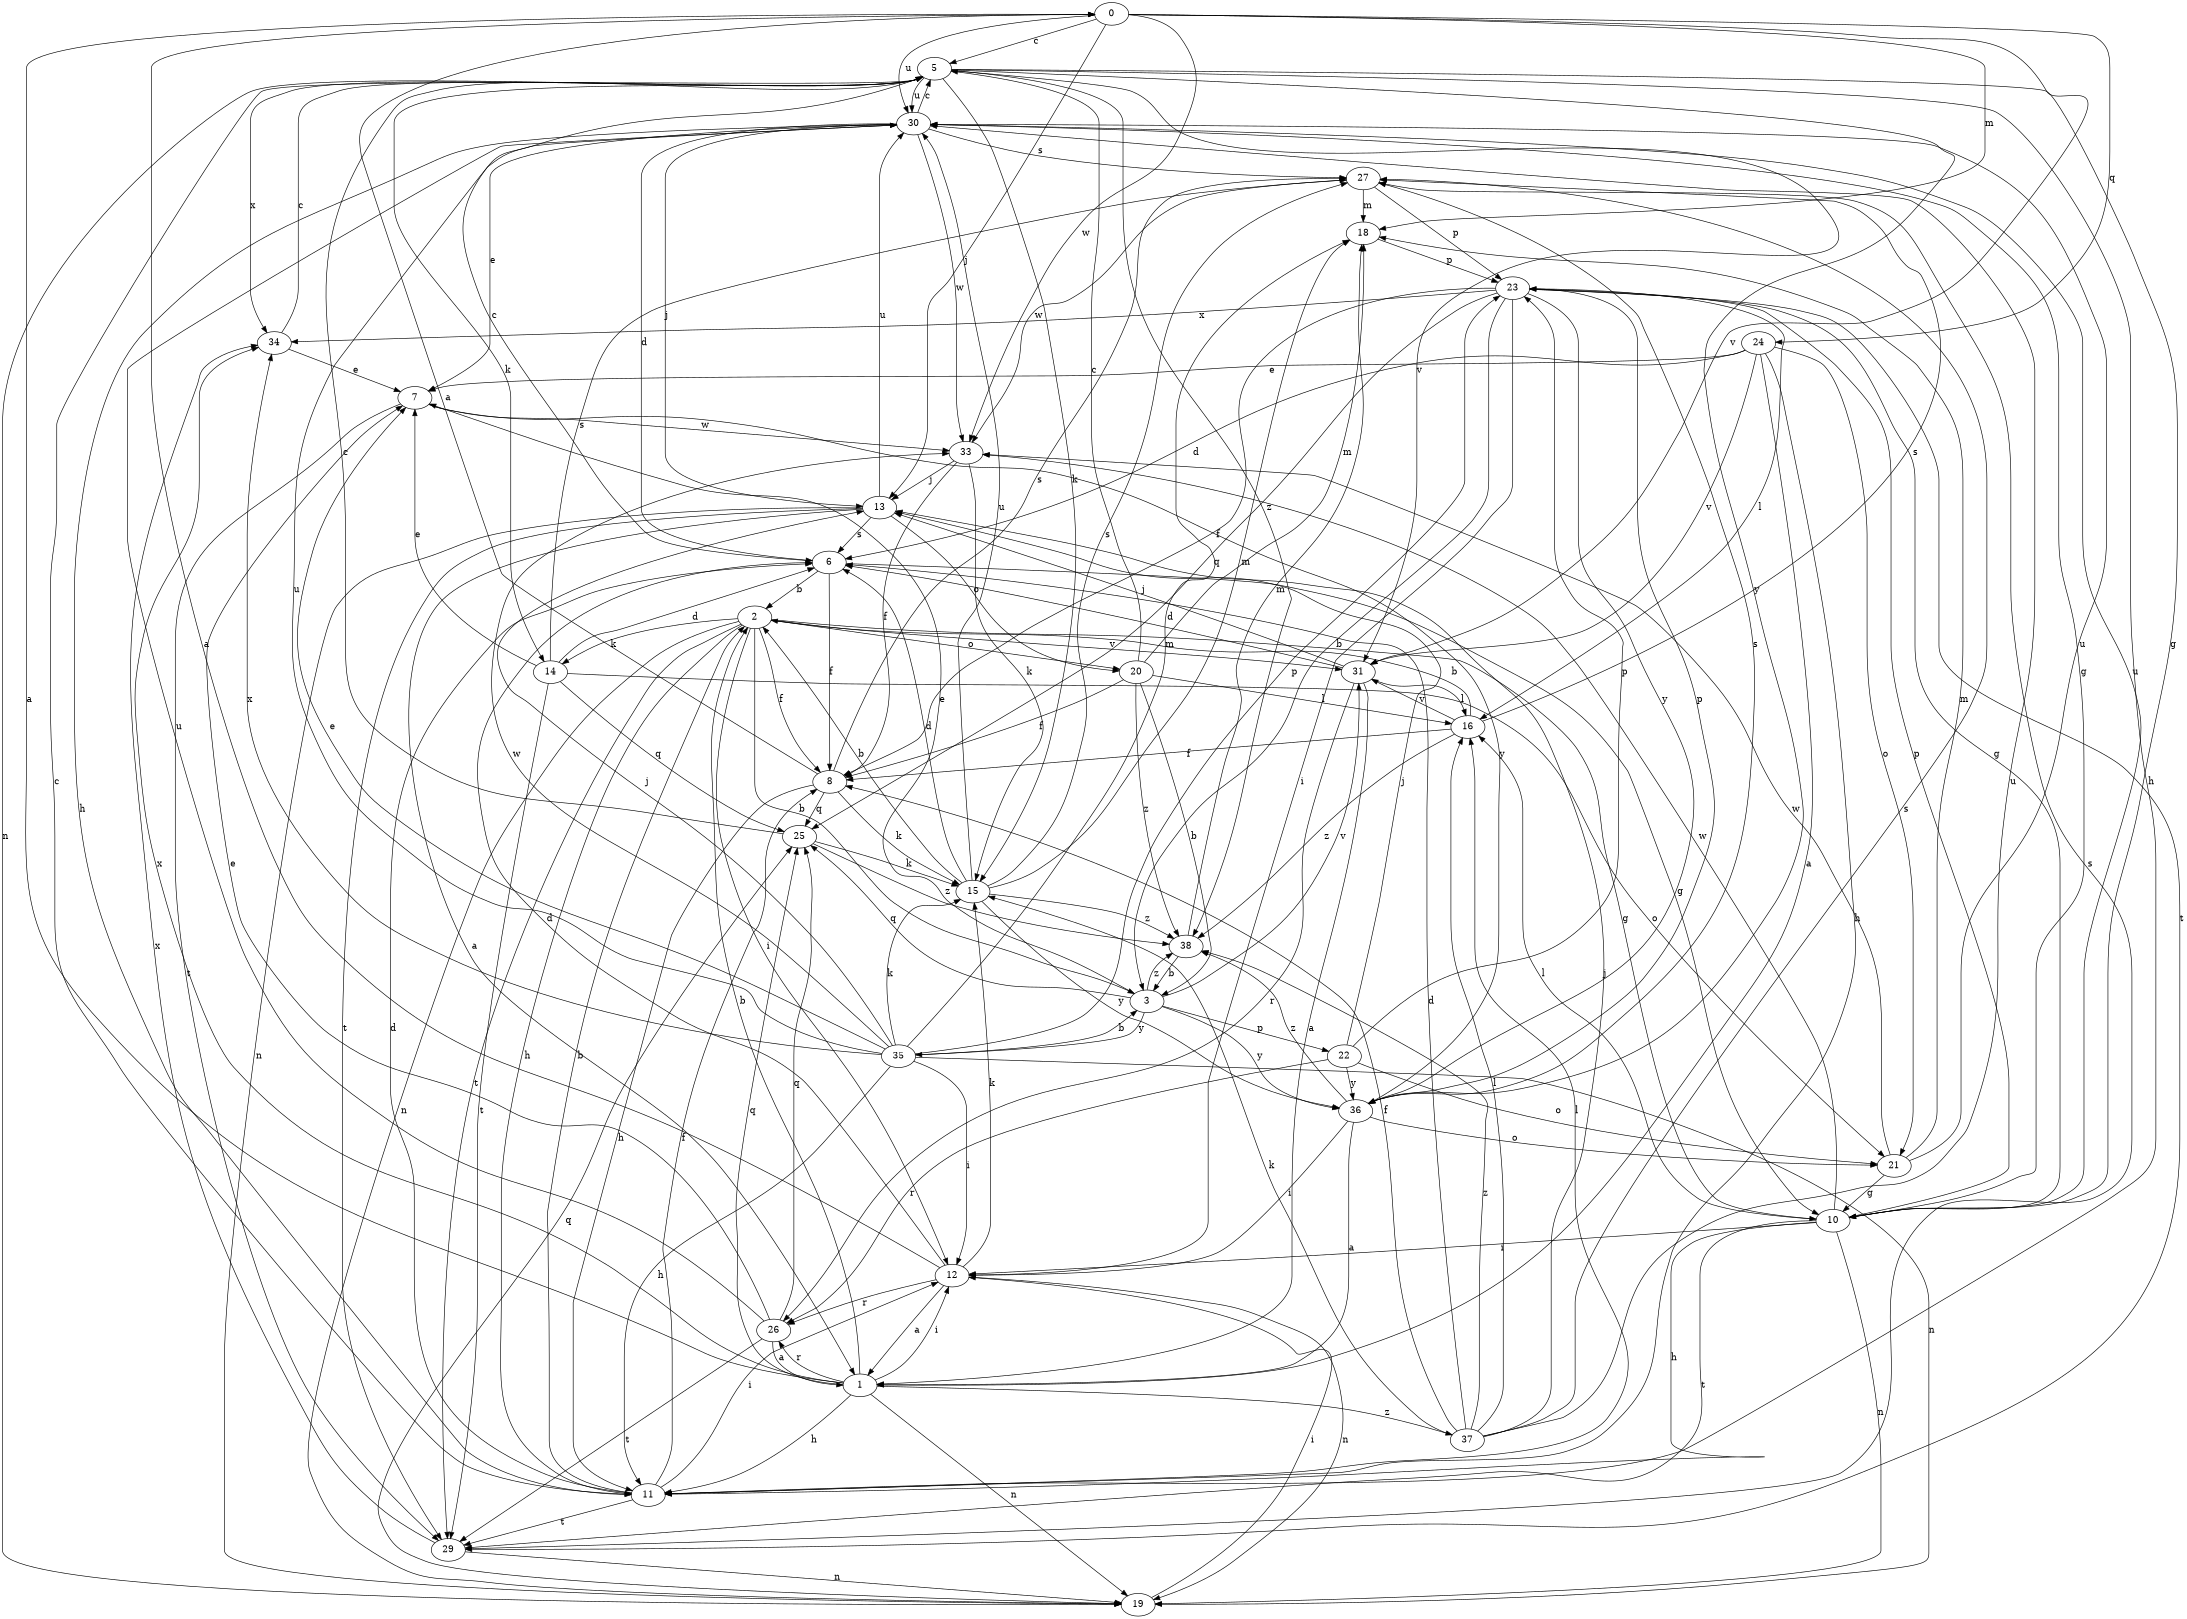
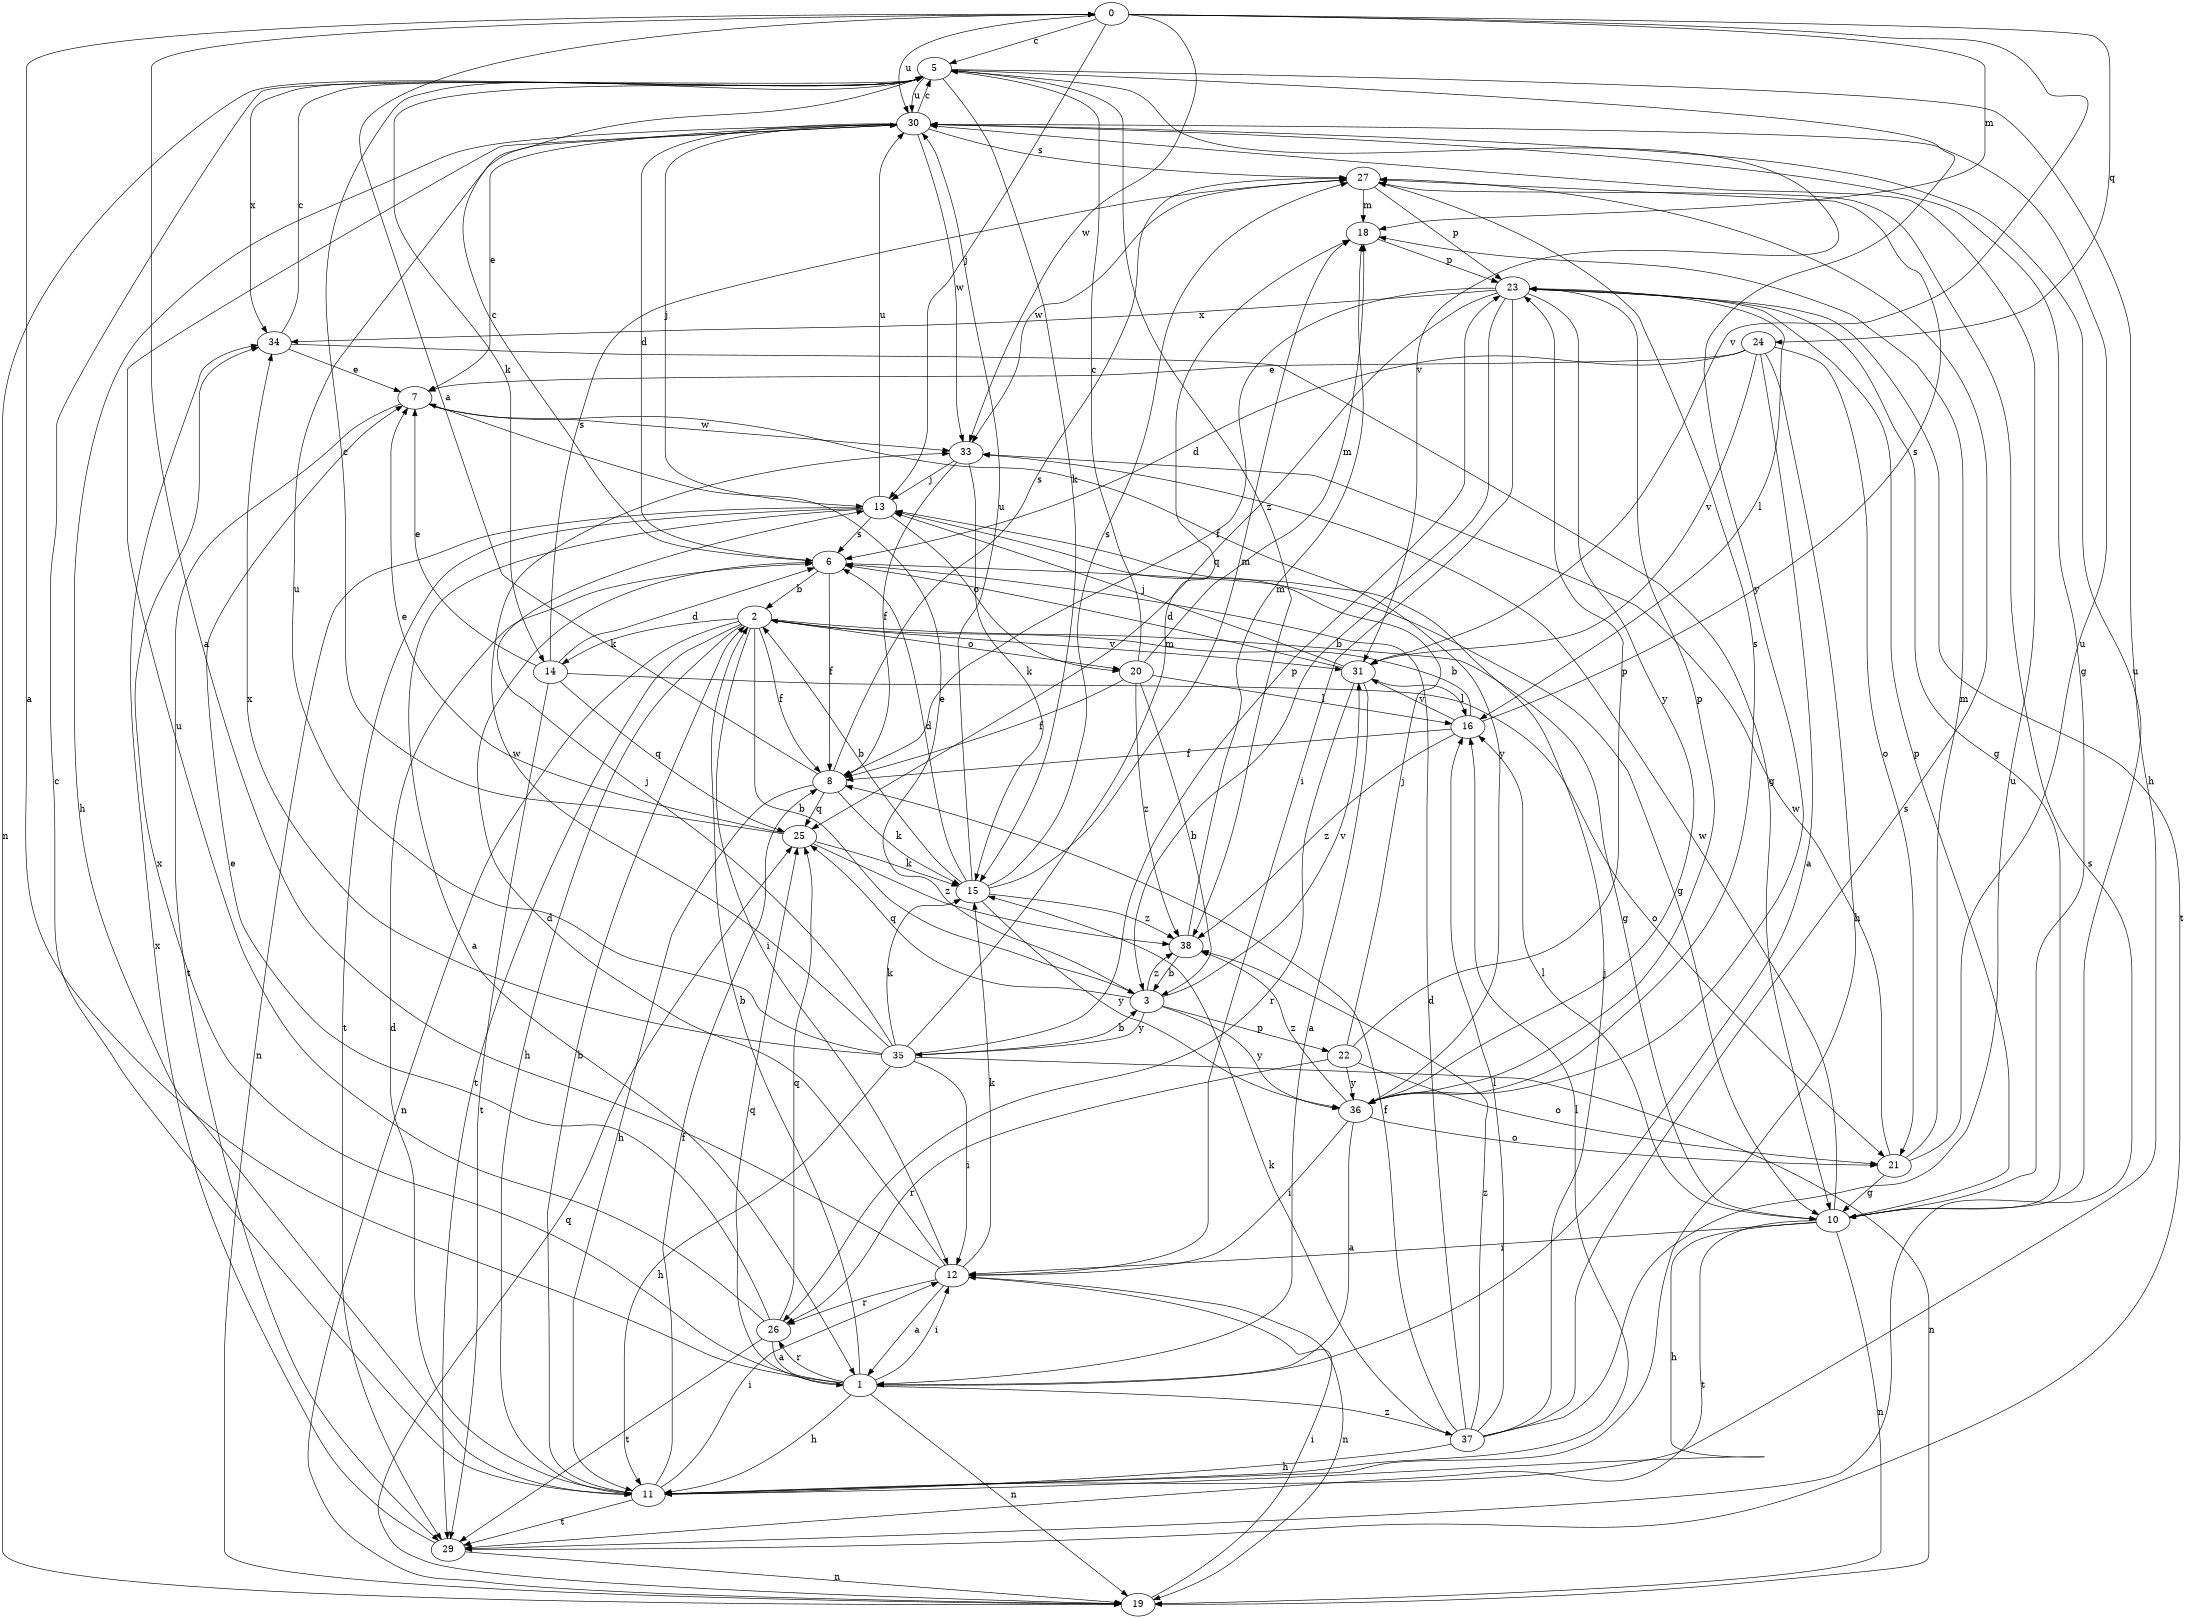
edge "5" -> "10": now "34" -> "10"
edge "35" -> "7": now "25" -> "7"
edge "37" -> "11": added, label "h"
